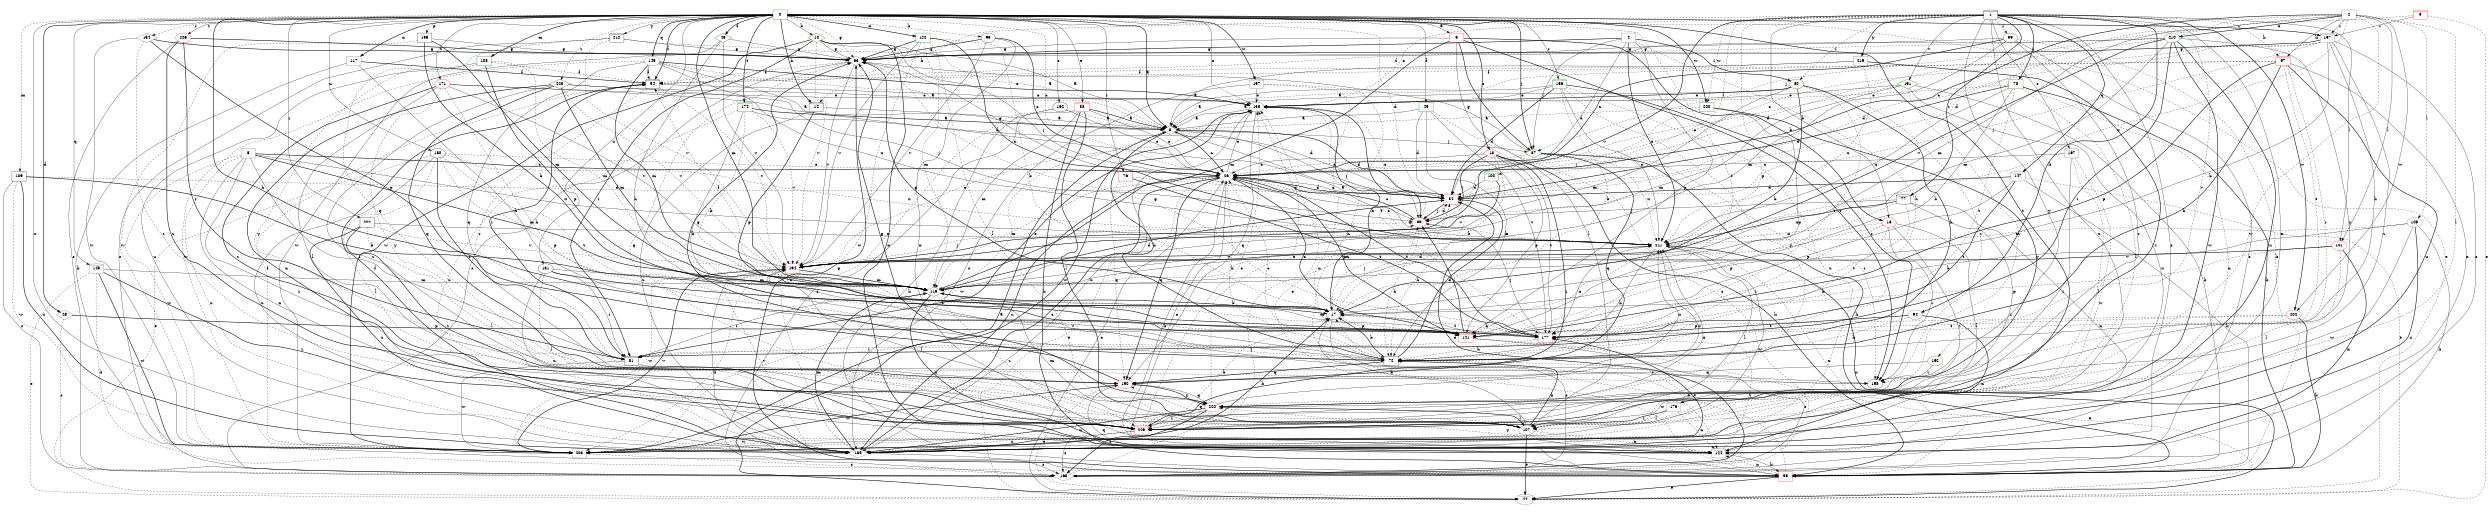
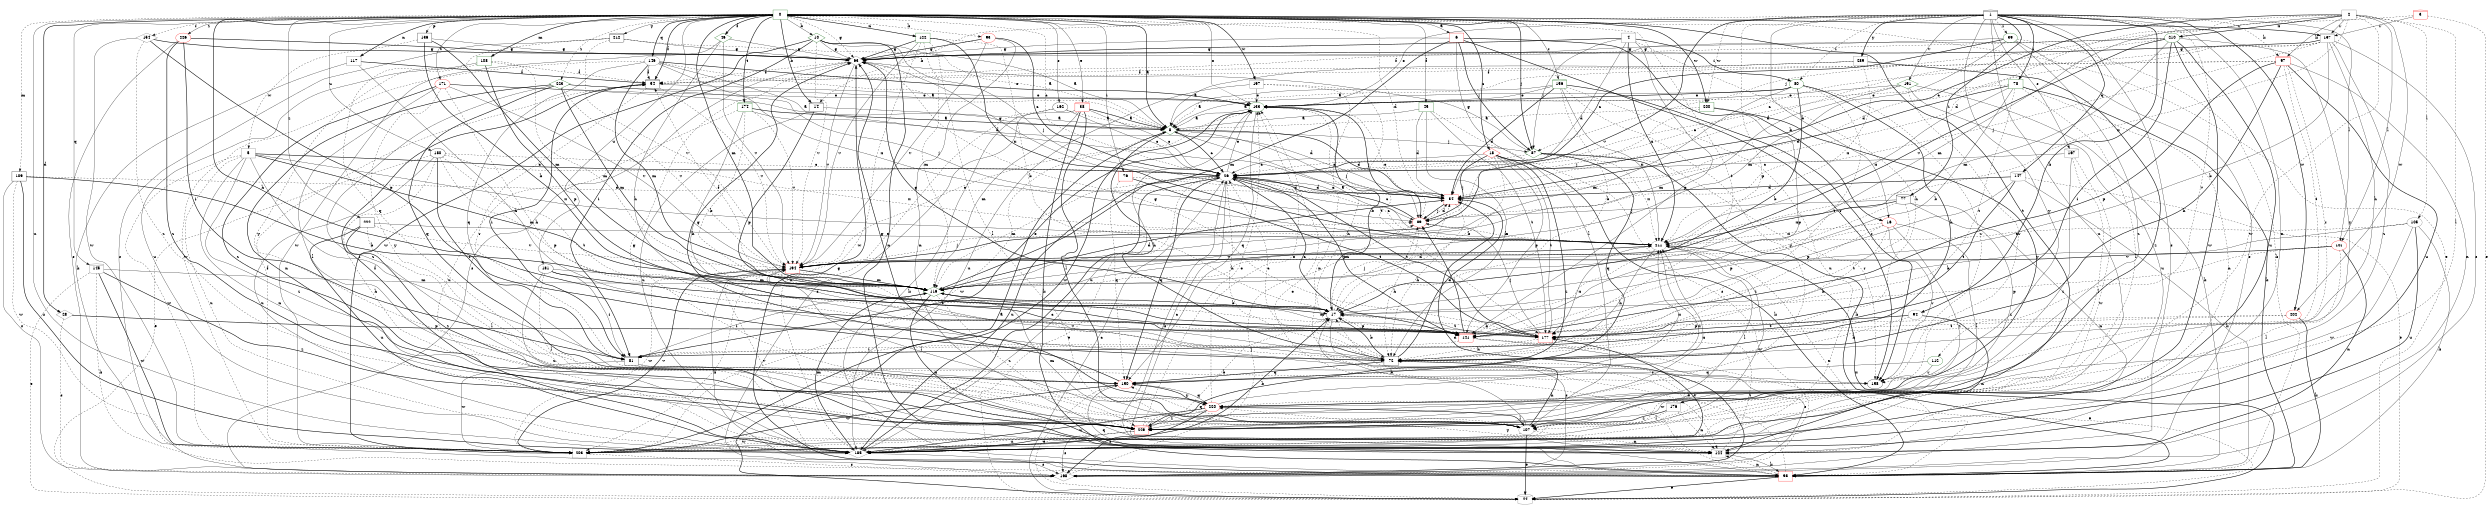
edge "1" -> "133": style dashed -> solid
node "93": color black -> red
node "219": label "219" -> "289"
node "100": removed
edge "180" -> "107": label "l" -> "h"
edge "136" -> "203": now "136" -> "5"
node "192": label "192" -> "112"
